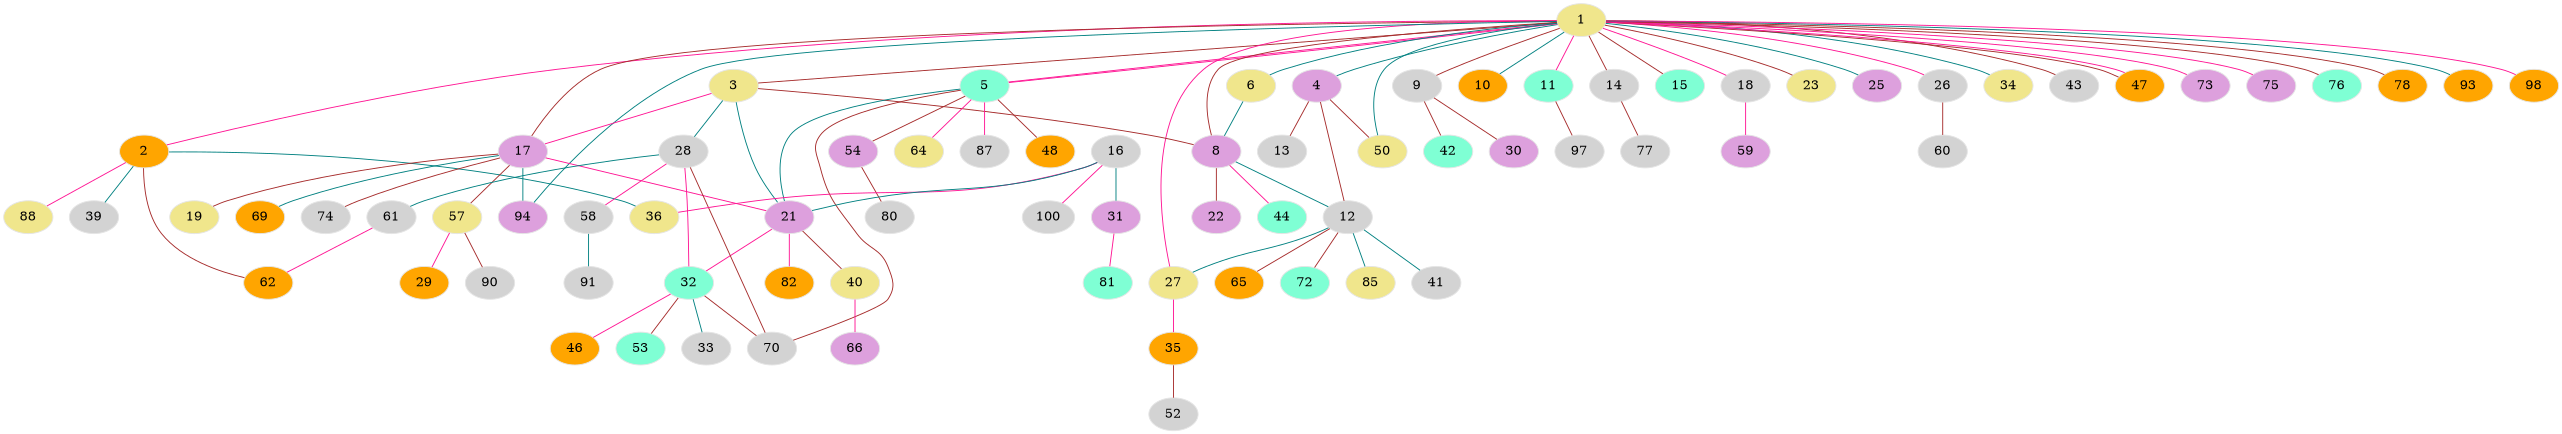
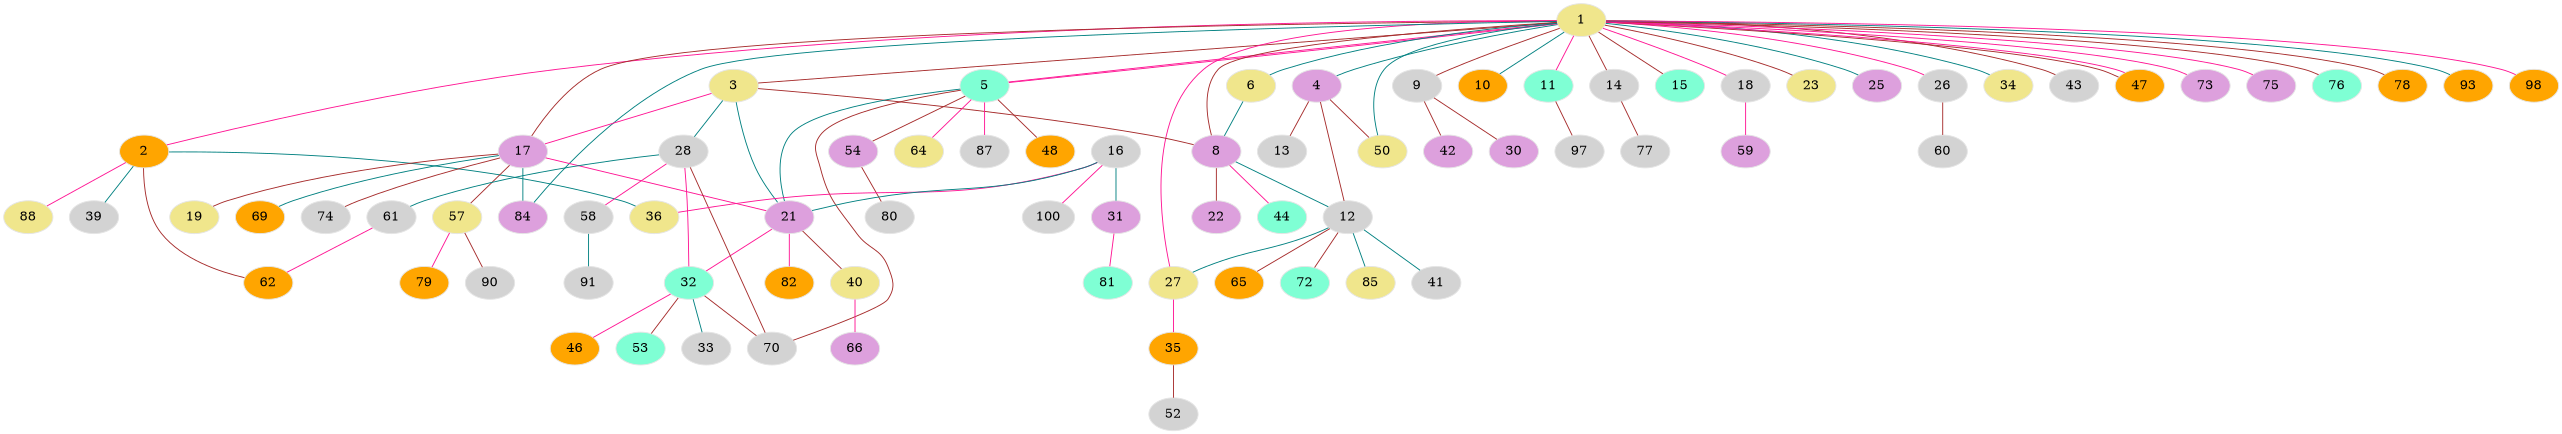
node "42": fillcolor aquamarine -> plum
node "94": label "94" -> "84"
node "29": label "29" -> "79"
